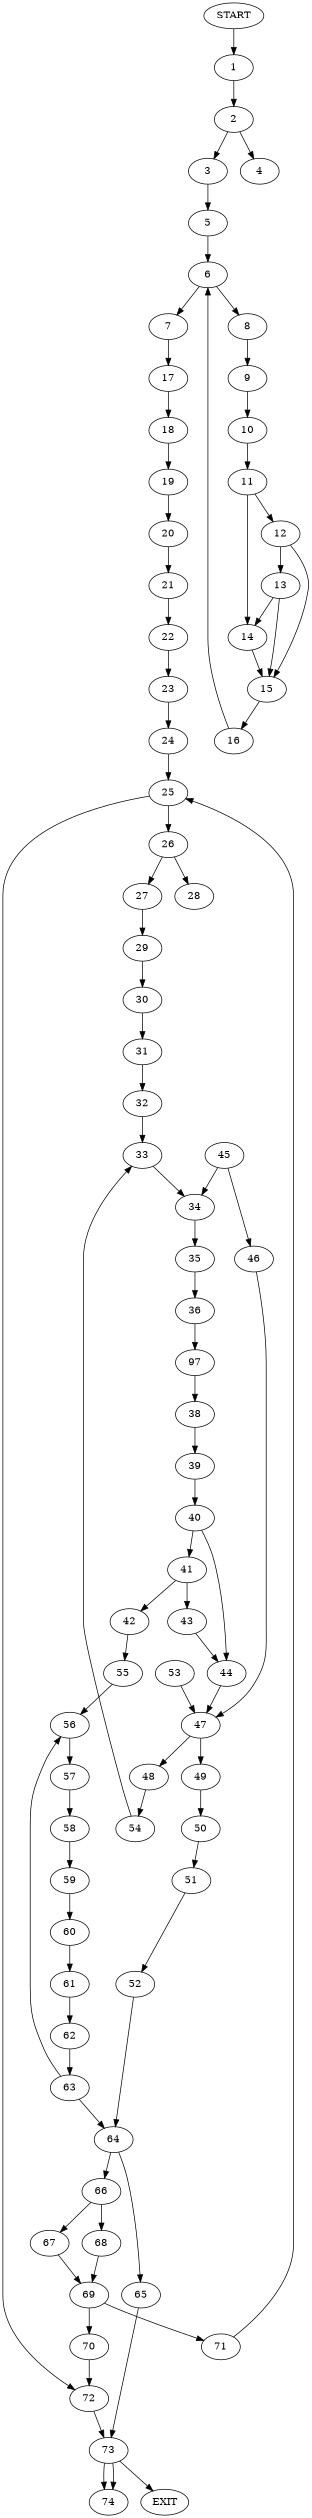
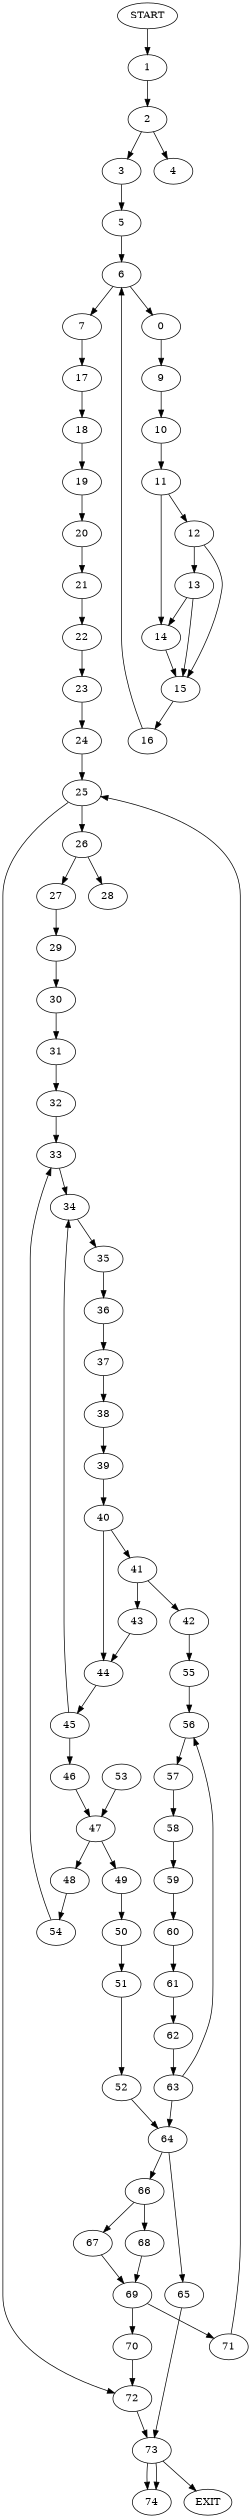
node "8": label "8" -> "0"
node "97": label "97" -> "37"
edge "44" -> "47": now "44" -> "45"
